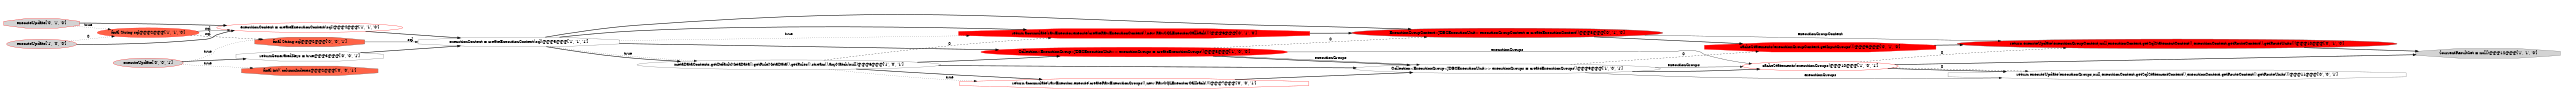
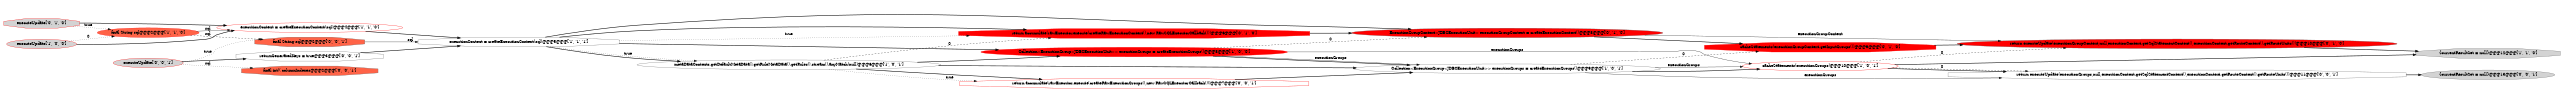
edge "executeUpdate['0', '0', '1']" -> "final int(( columnIndexes@@@2@@@['0', '0', '1']": label "true" -> "sql"
node "{currentResultSet = null}@@@13@@@['0', '0', '1']": added
